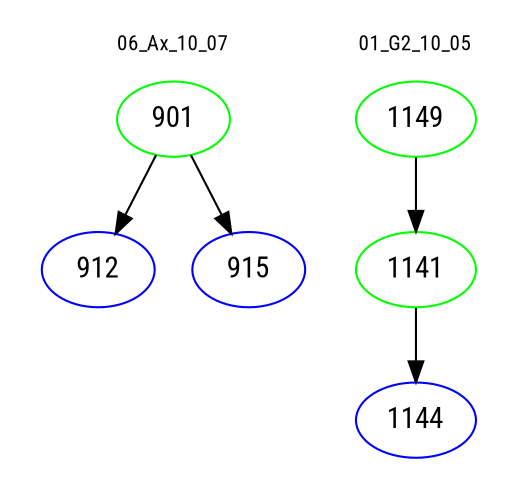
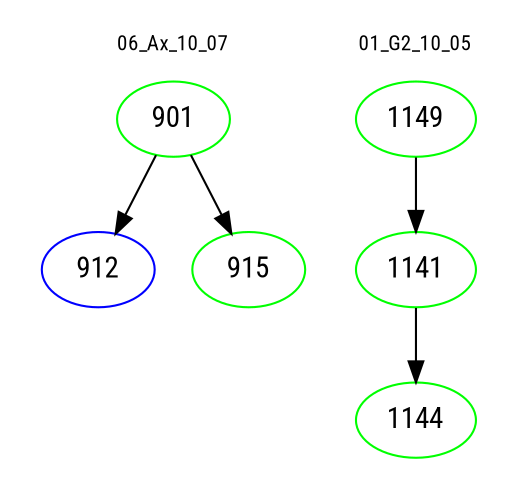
node "915": color blue -> green
node "1144": color blue -> green
